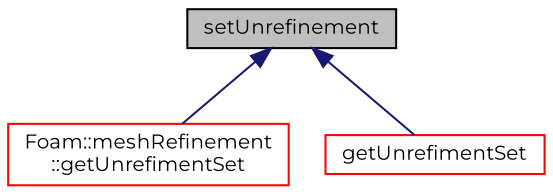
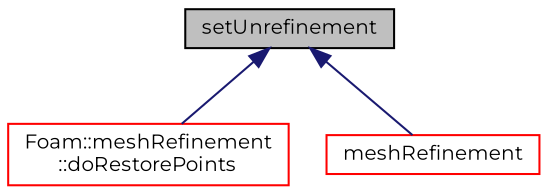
node "Foam::meshRefinement ::getUnrefimentSet": label "Foam::meshRefinement ::getUnrefimentSet" -> "Foam::meshRefinement ::doRestorePoints"
node "getUnrefimentSet": label "getUnrefimentSet" -> "meshRefinement"
